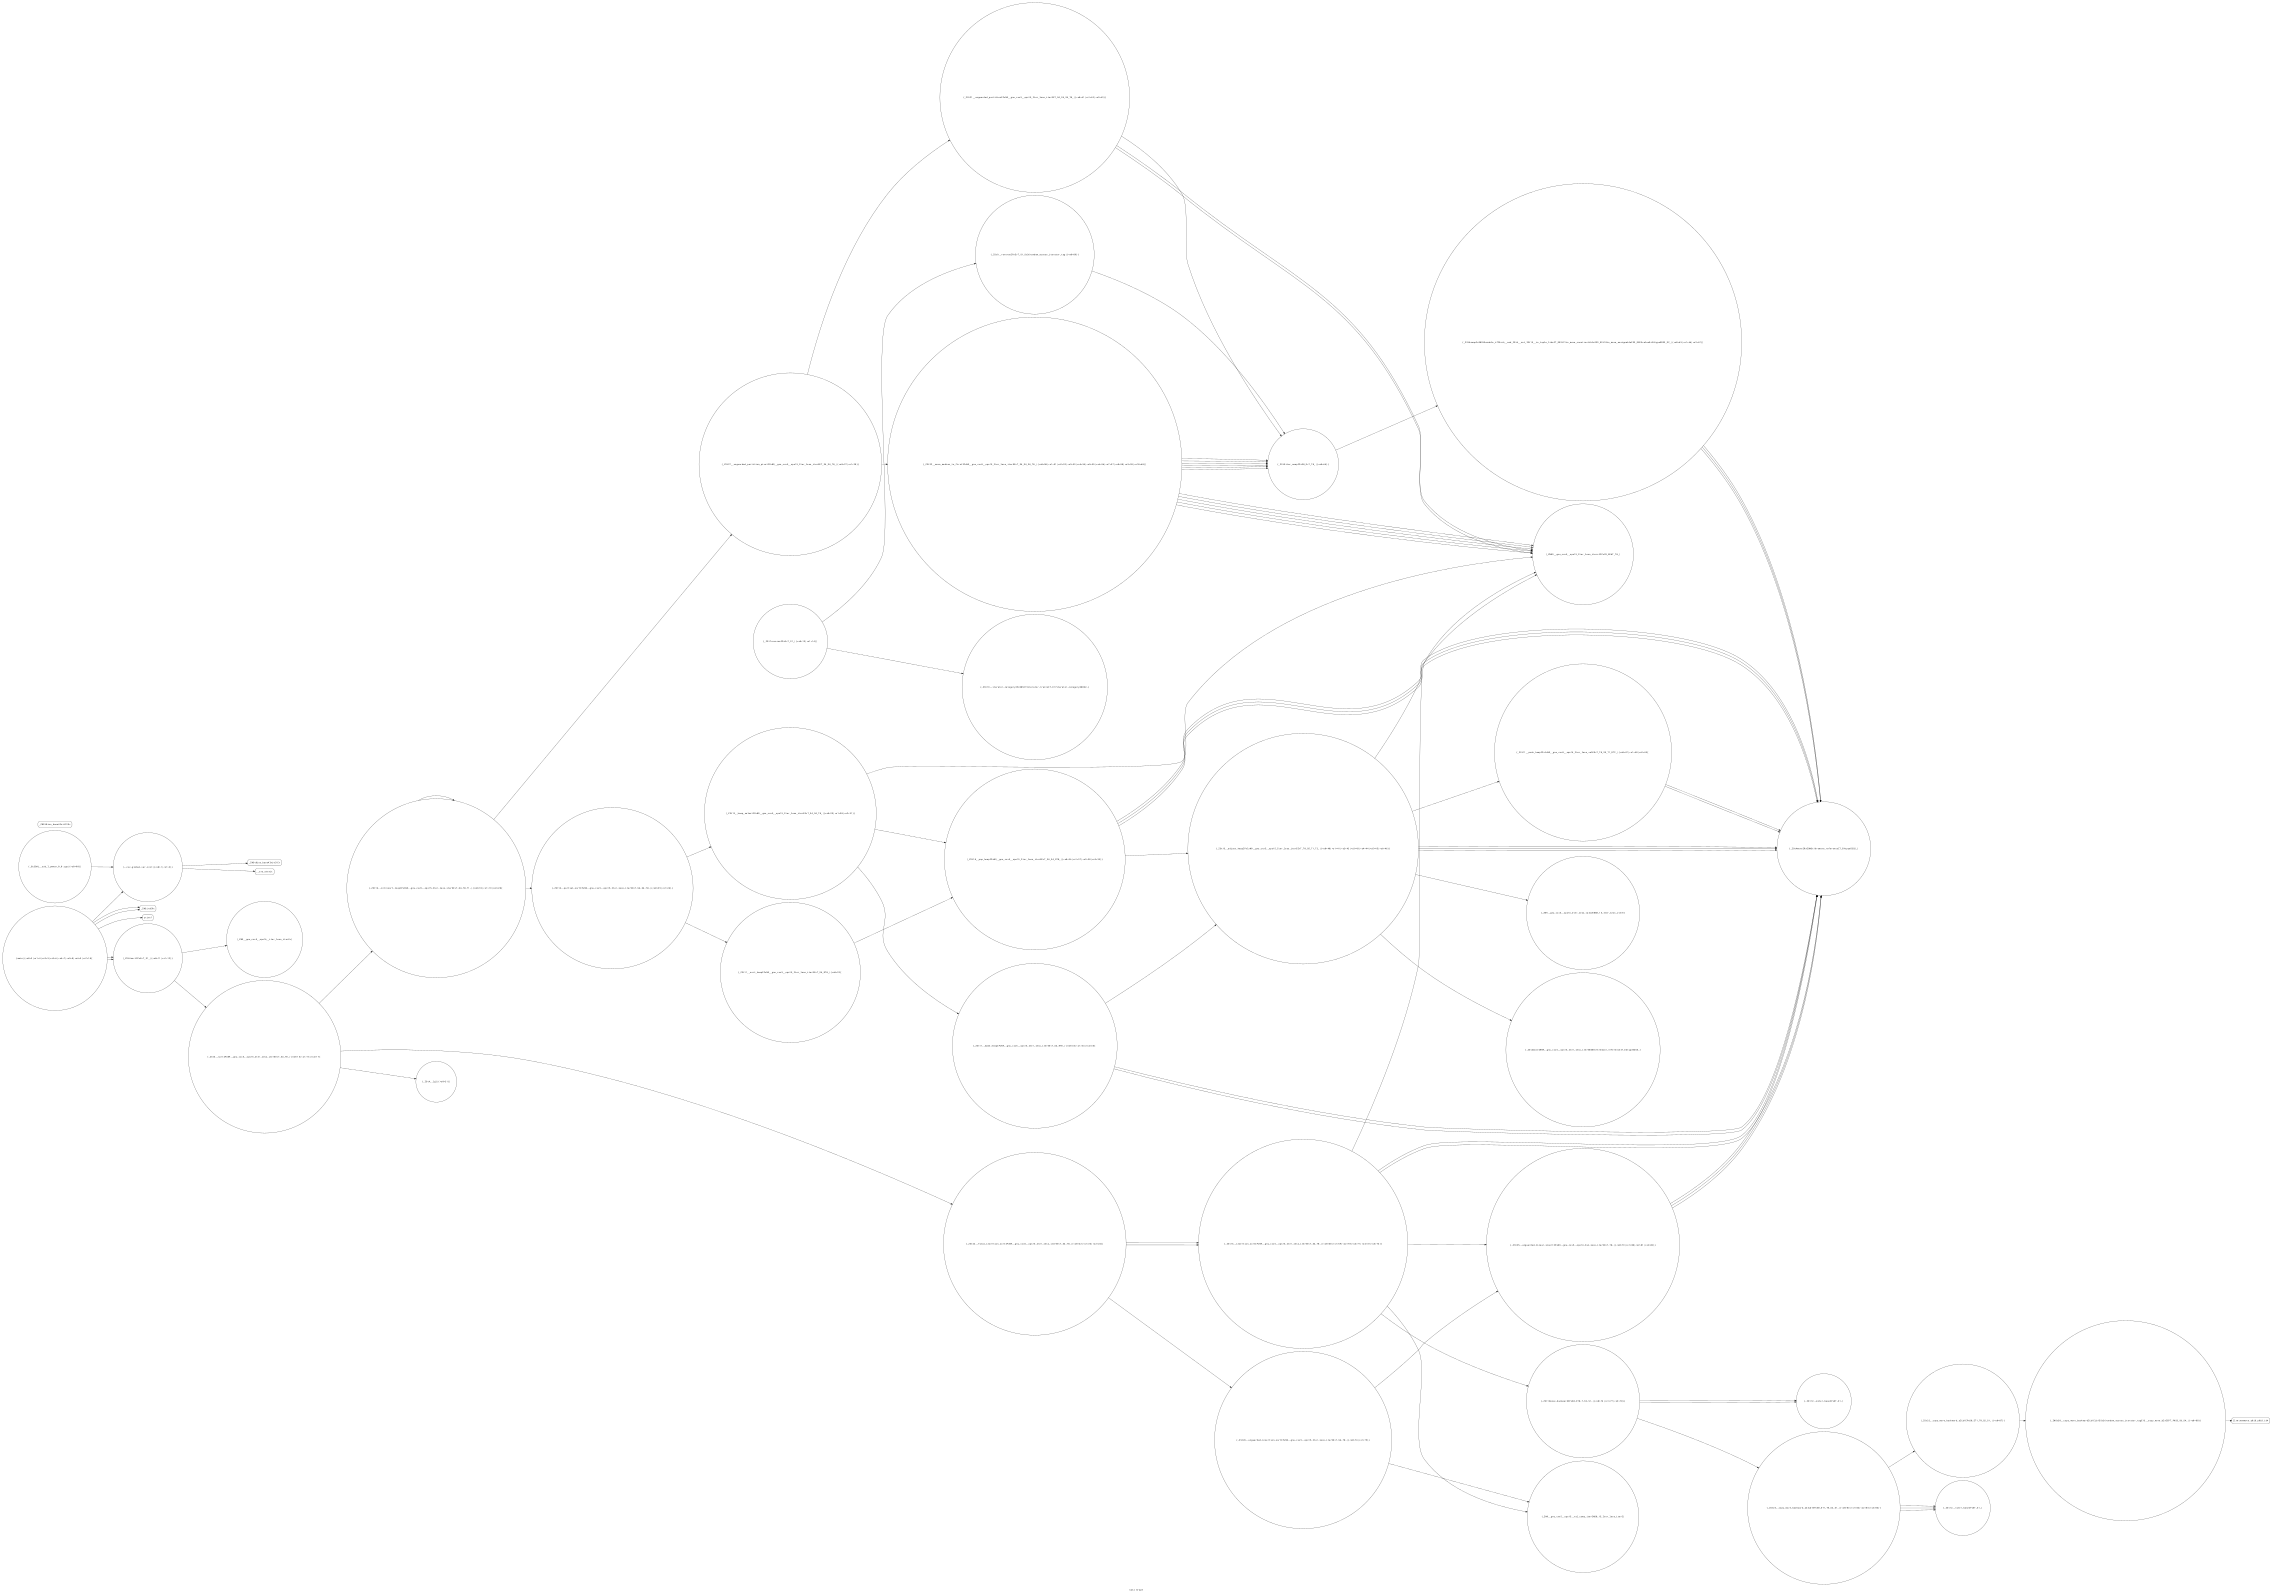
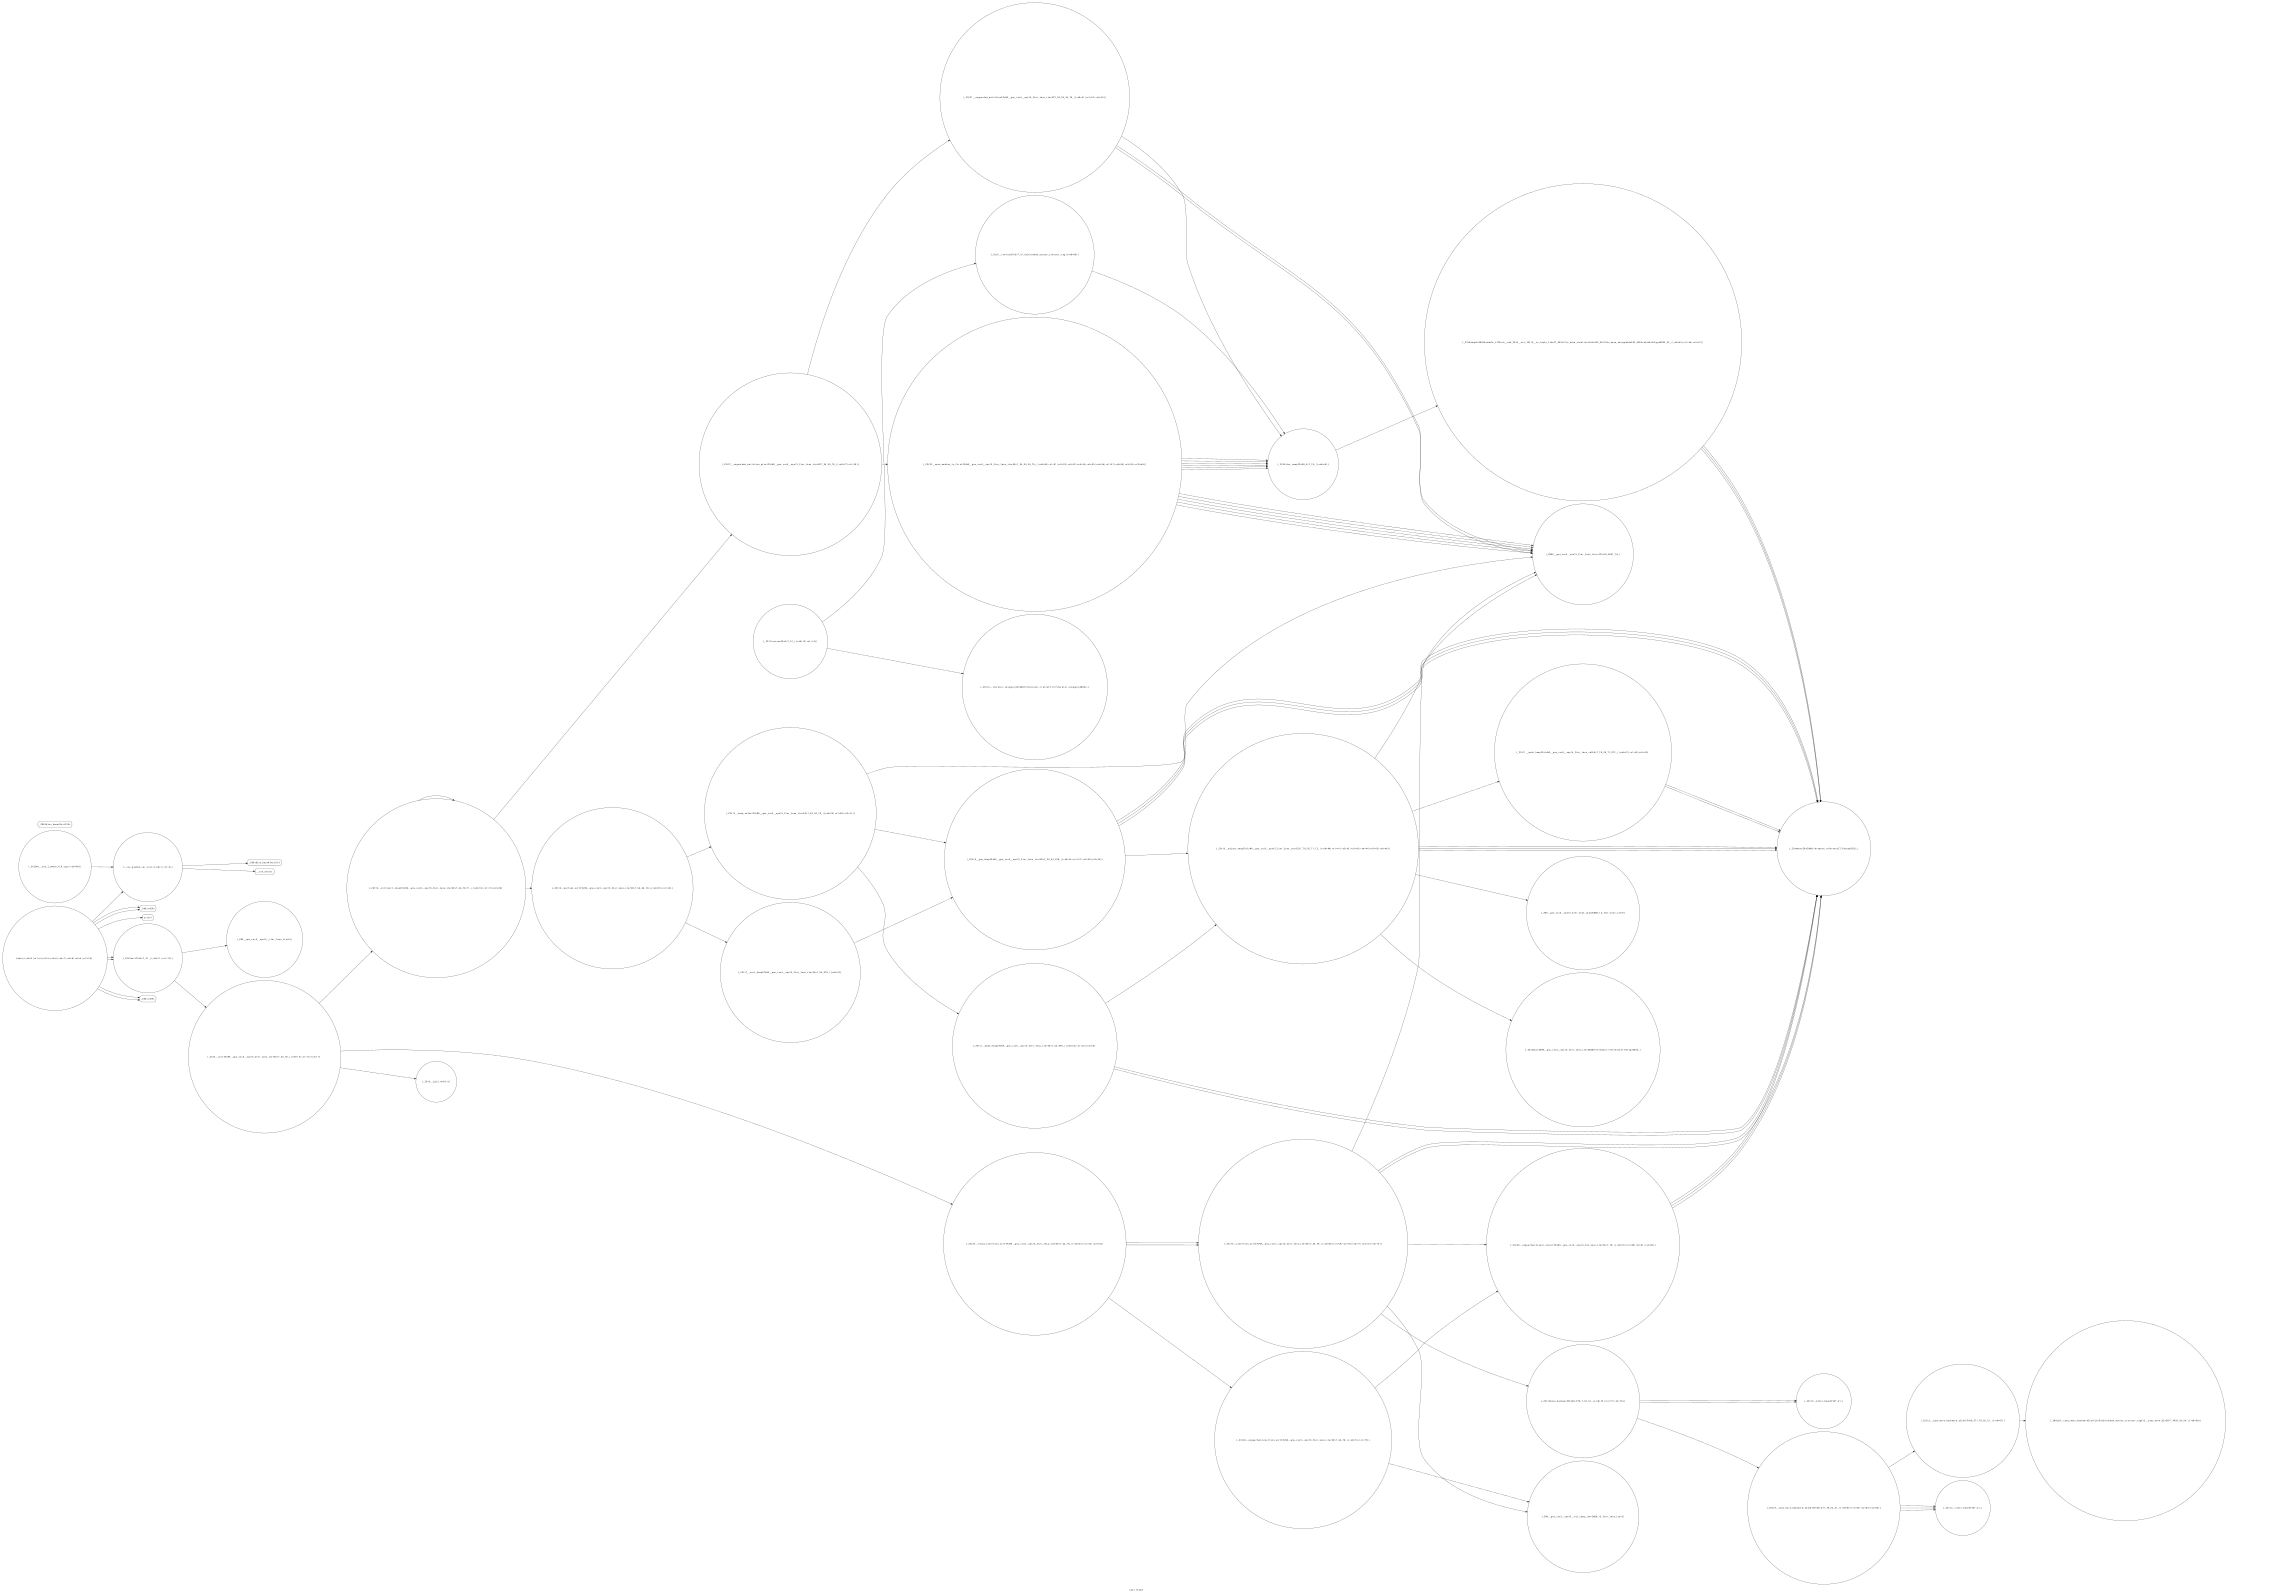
node "_ZNSirsERi": added
node "llvm.memmove.p0i8.p0i8.i64": removed
